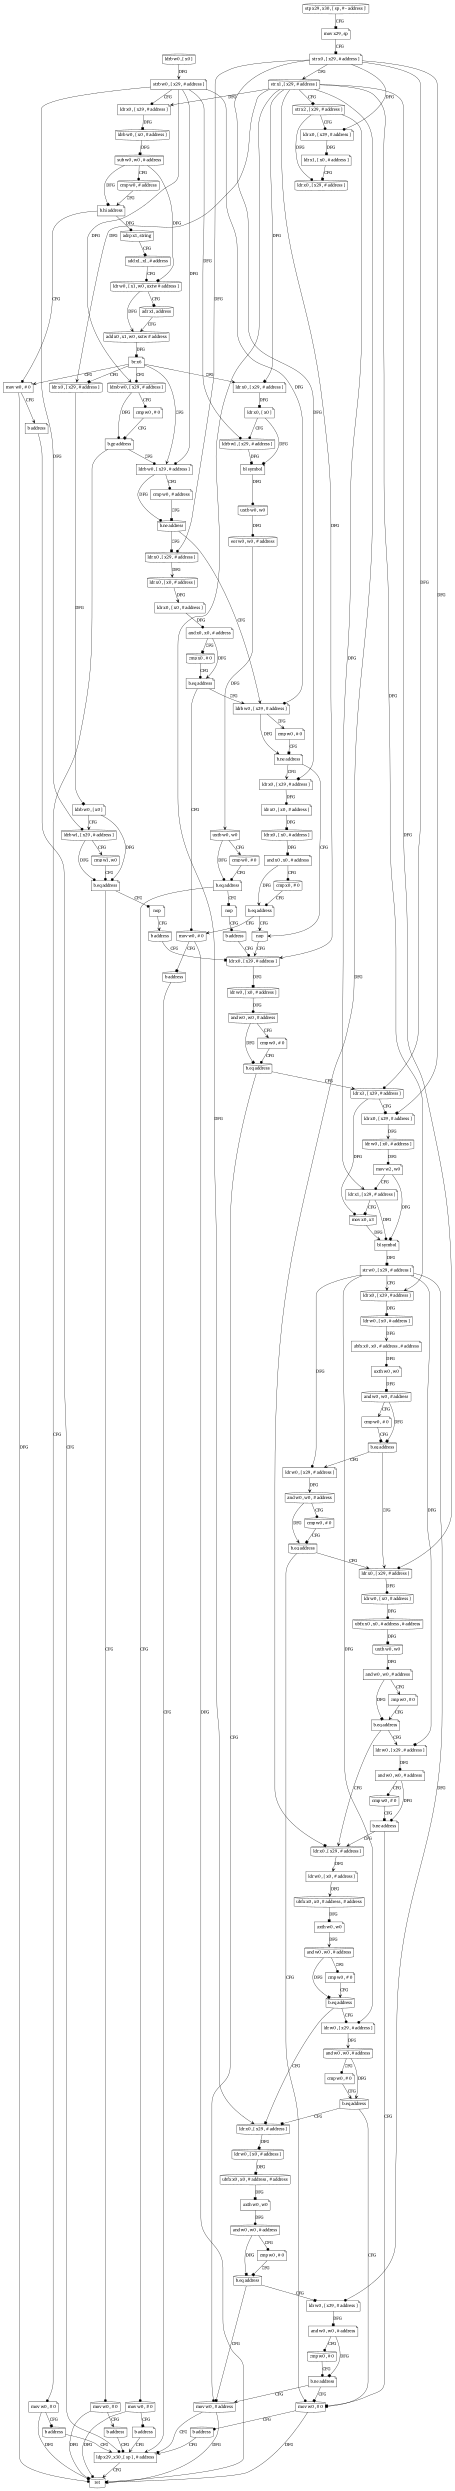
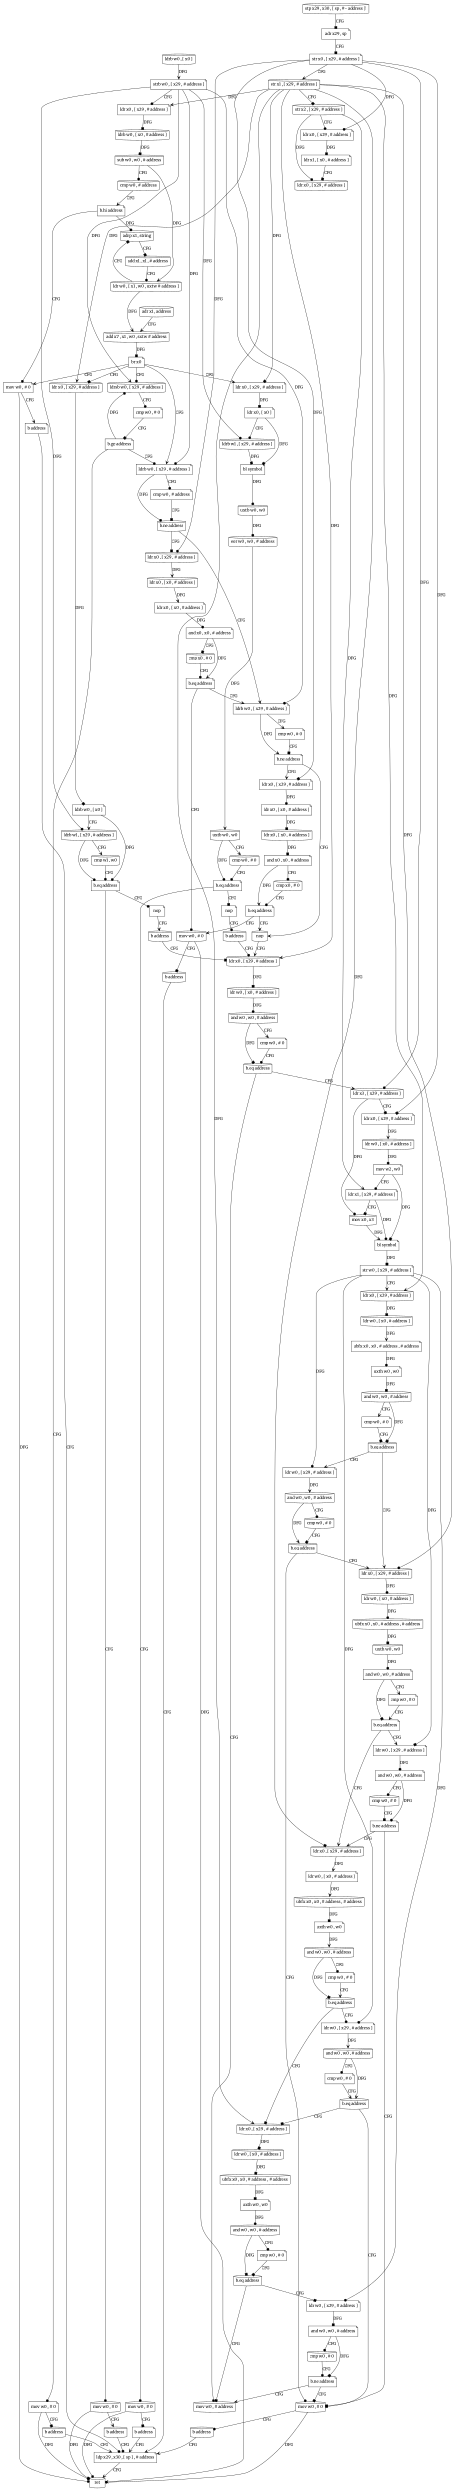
node "mov x29 , sp": label "mov x29 , sp" -> "adr x29 , sp"
edge "sub w0 , w0 , # address" -> "b.hi address": removed, label "DFG"
edge "sub w0 , w0 , # address" -> "ldr w0 , [ x1 , w0 , uxtw # address ]": arrowhead box -> vee
edge "ldr w0 , [ x1 , w0 , uxtw # address ]" -> "adr x1 , address": now "ldr w0 , [ x1 , w0 , uxtw # address ]" -> "adrp x1 , string"
node "add x0 , x1 , w0 , sxtw # address": label "add x0 , x1 , w0 , sxtw # address" -> "add x7 , x1 , w0 , sxtw # address"
node "br x6": label "br x6" -> "br x0"
edge "ldrsb w0 , [ x29 , # address ]" -> "b.ge address": reversed
edge "mov w0 , # address" -> "ldp x29 , x30 , [ sp ] , # address": removed, label "CFG"
edge "mov w0 , # address" -> "ret": removed, label "DFG"
